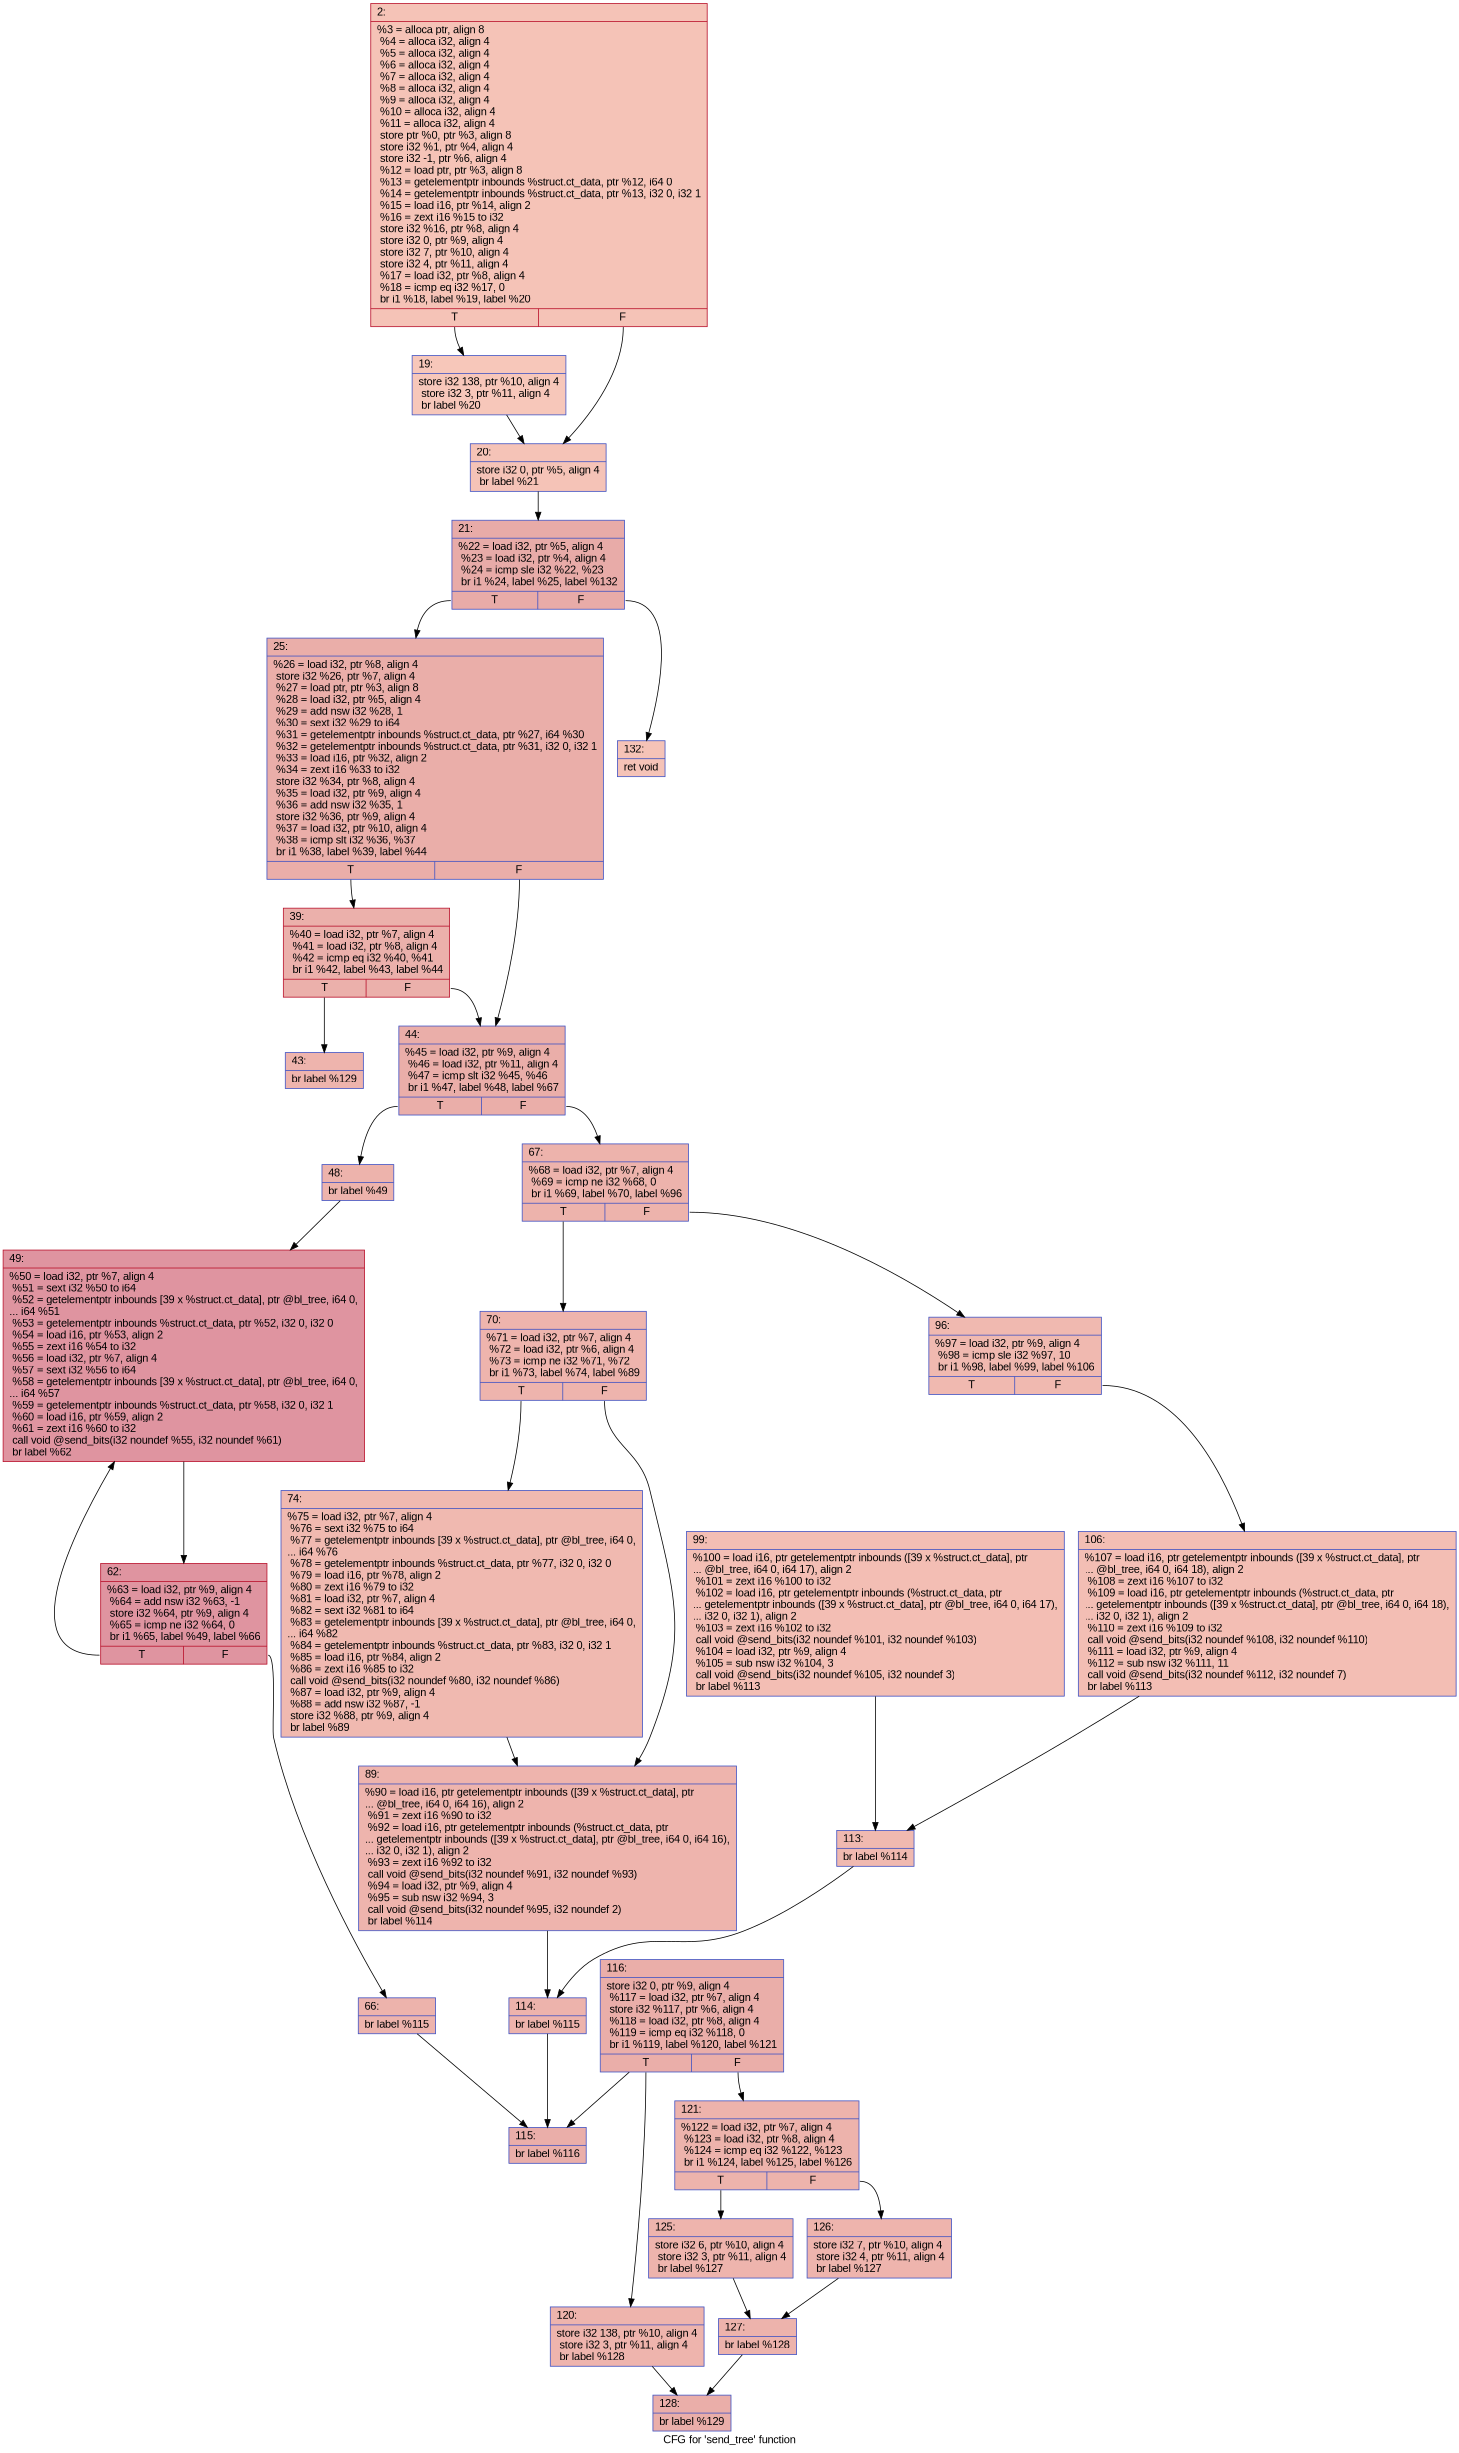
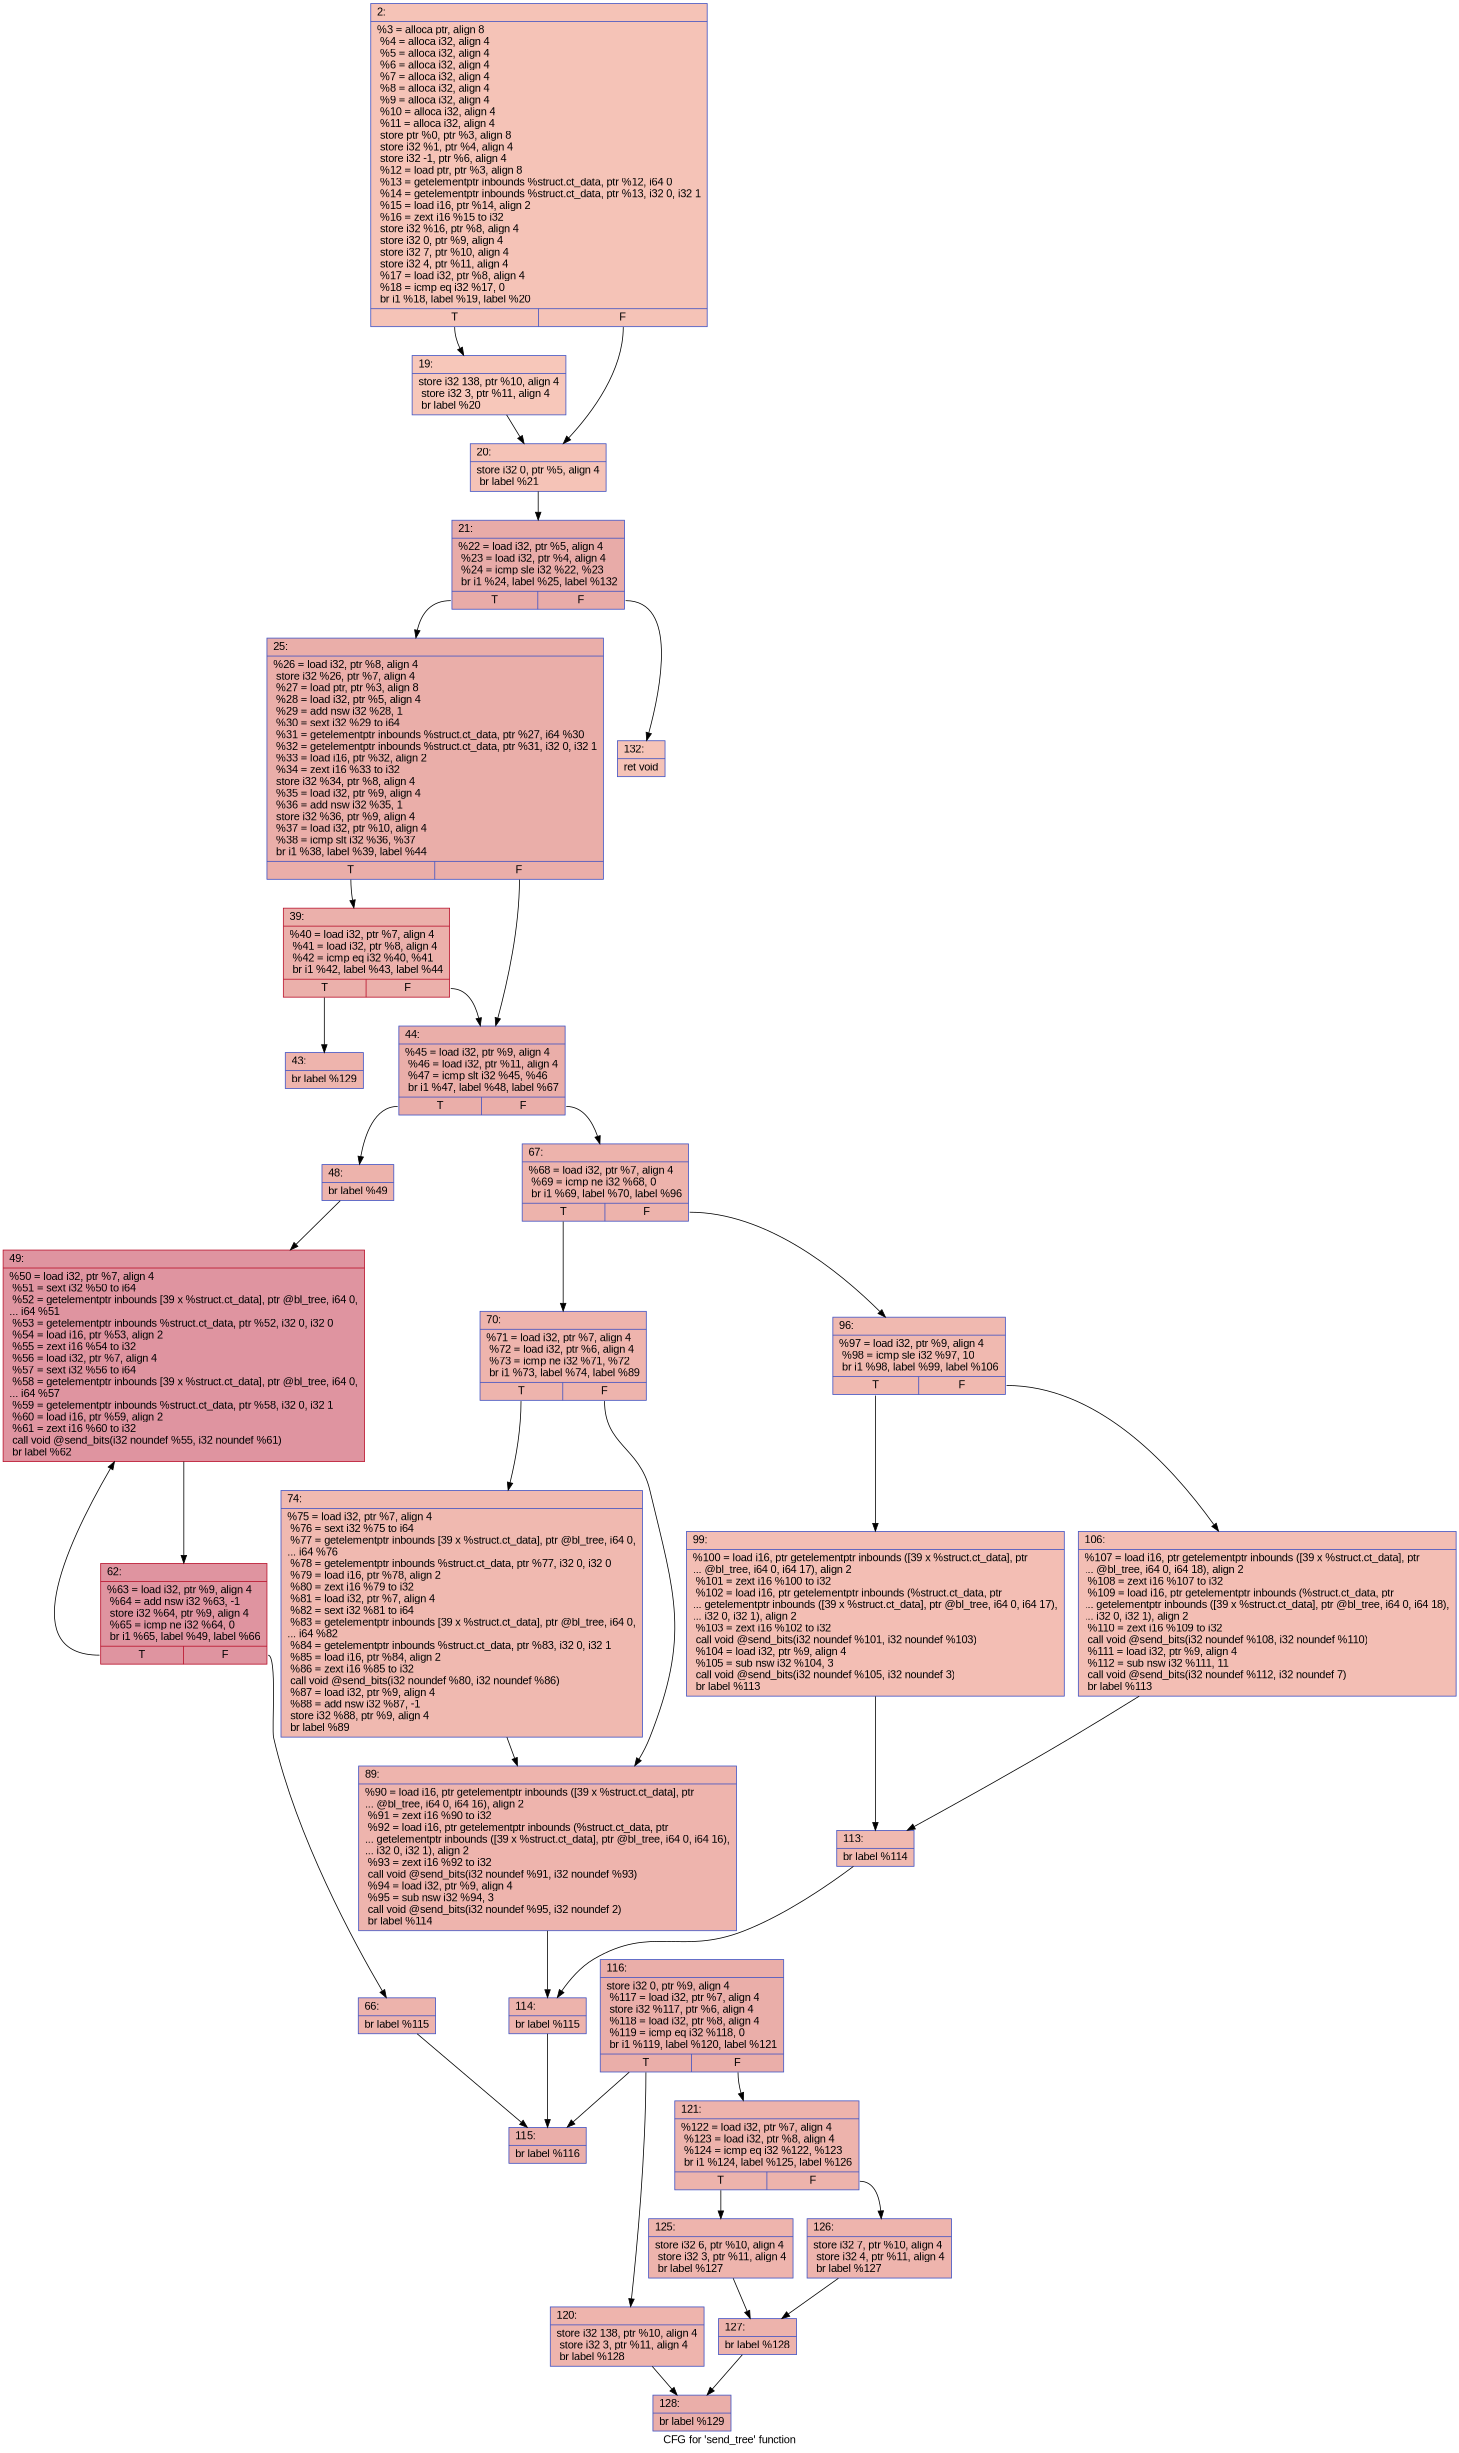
node "2:": color #b70d28ff -> #3d50c3ff
edge "96:" -> "99:": added
